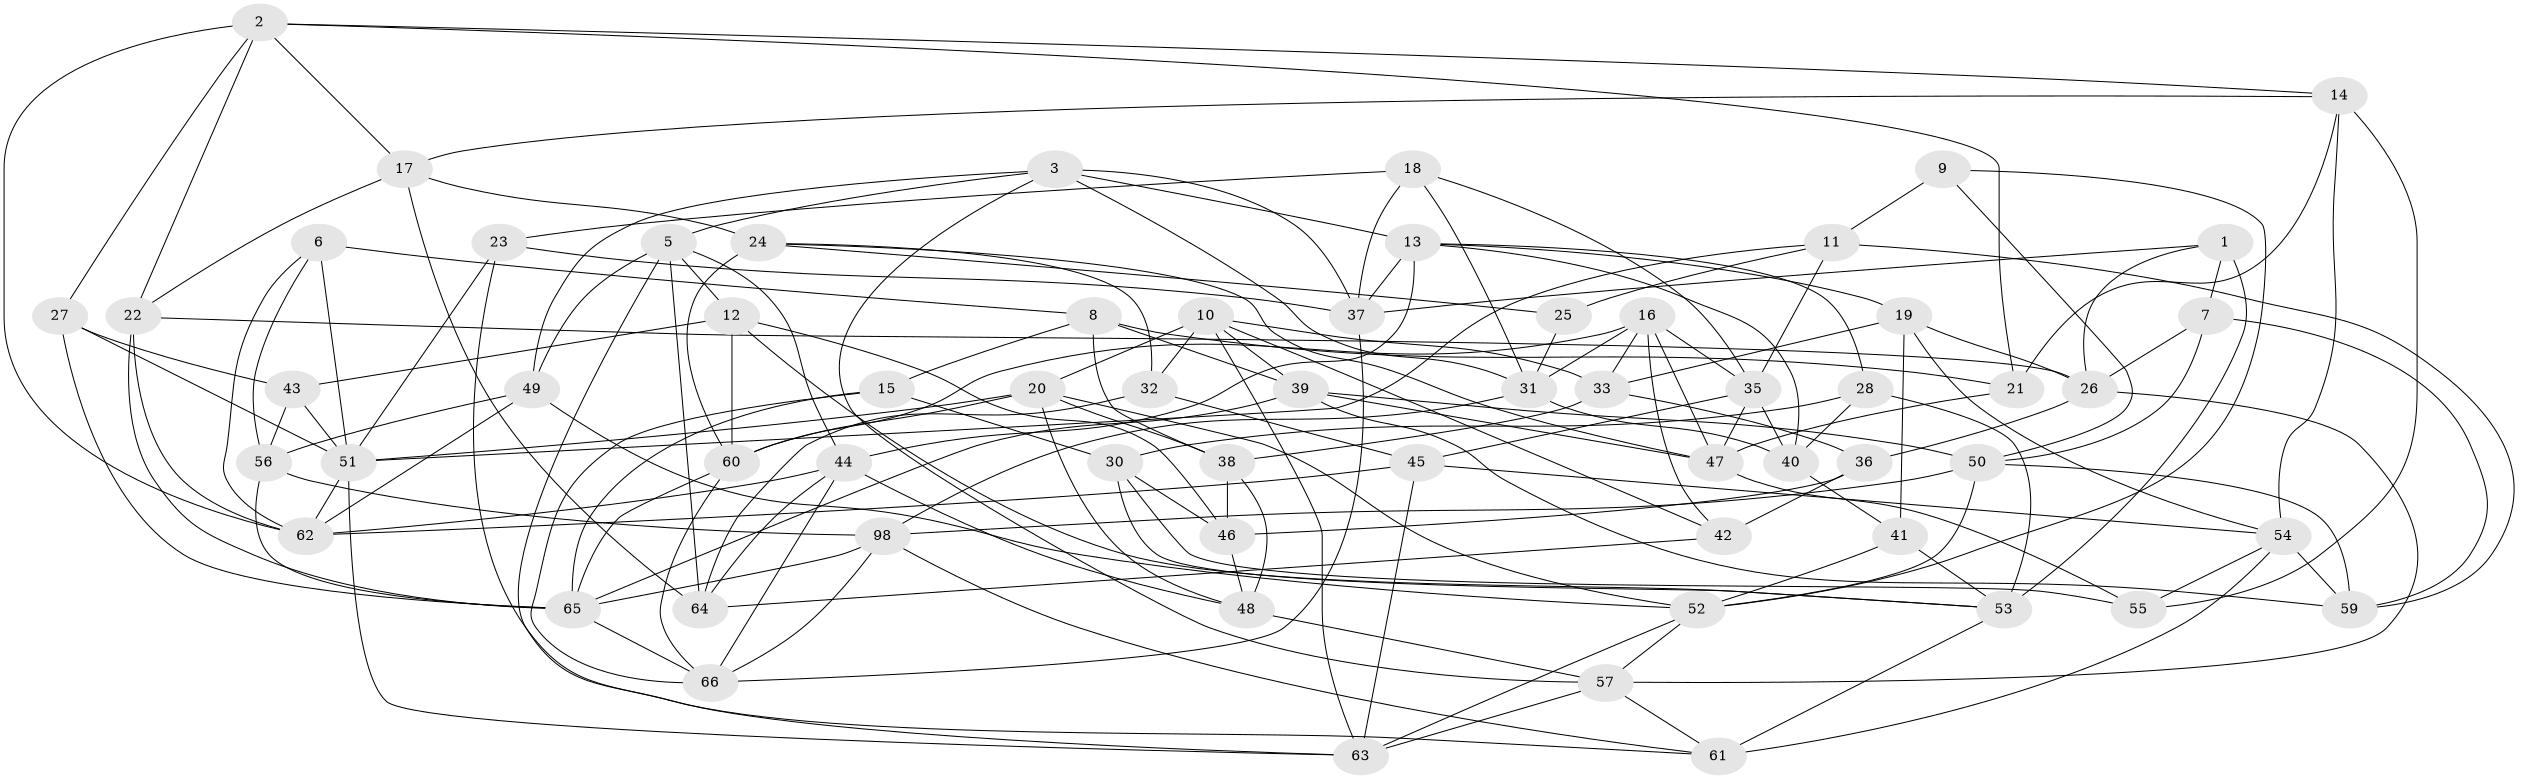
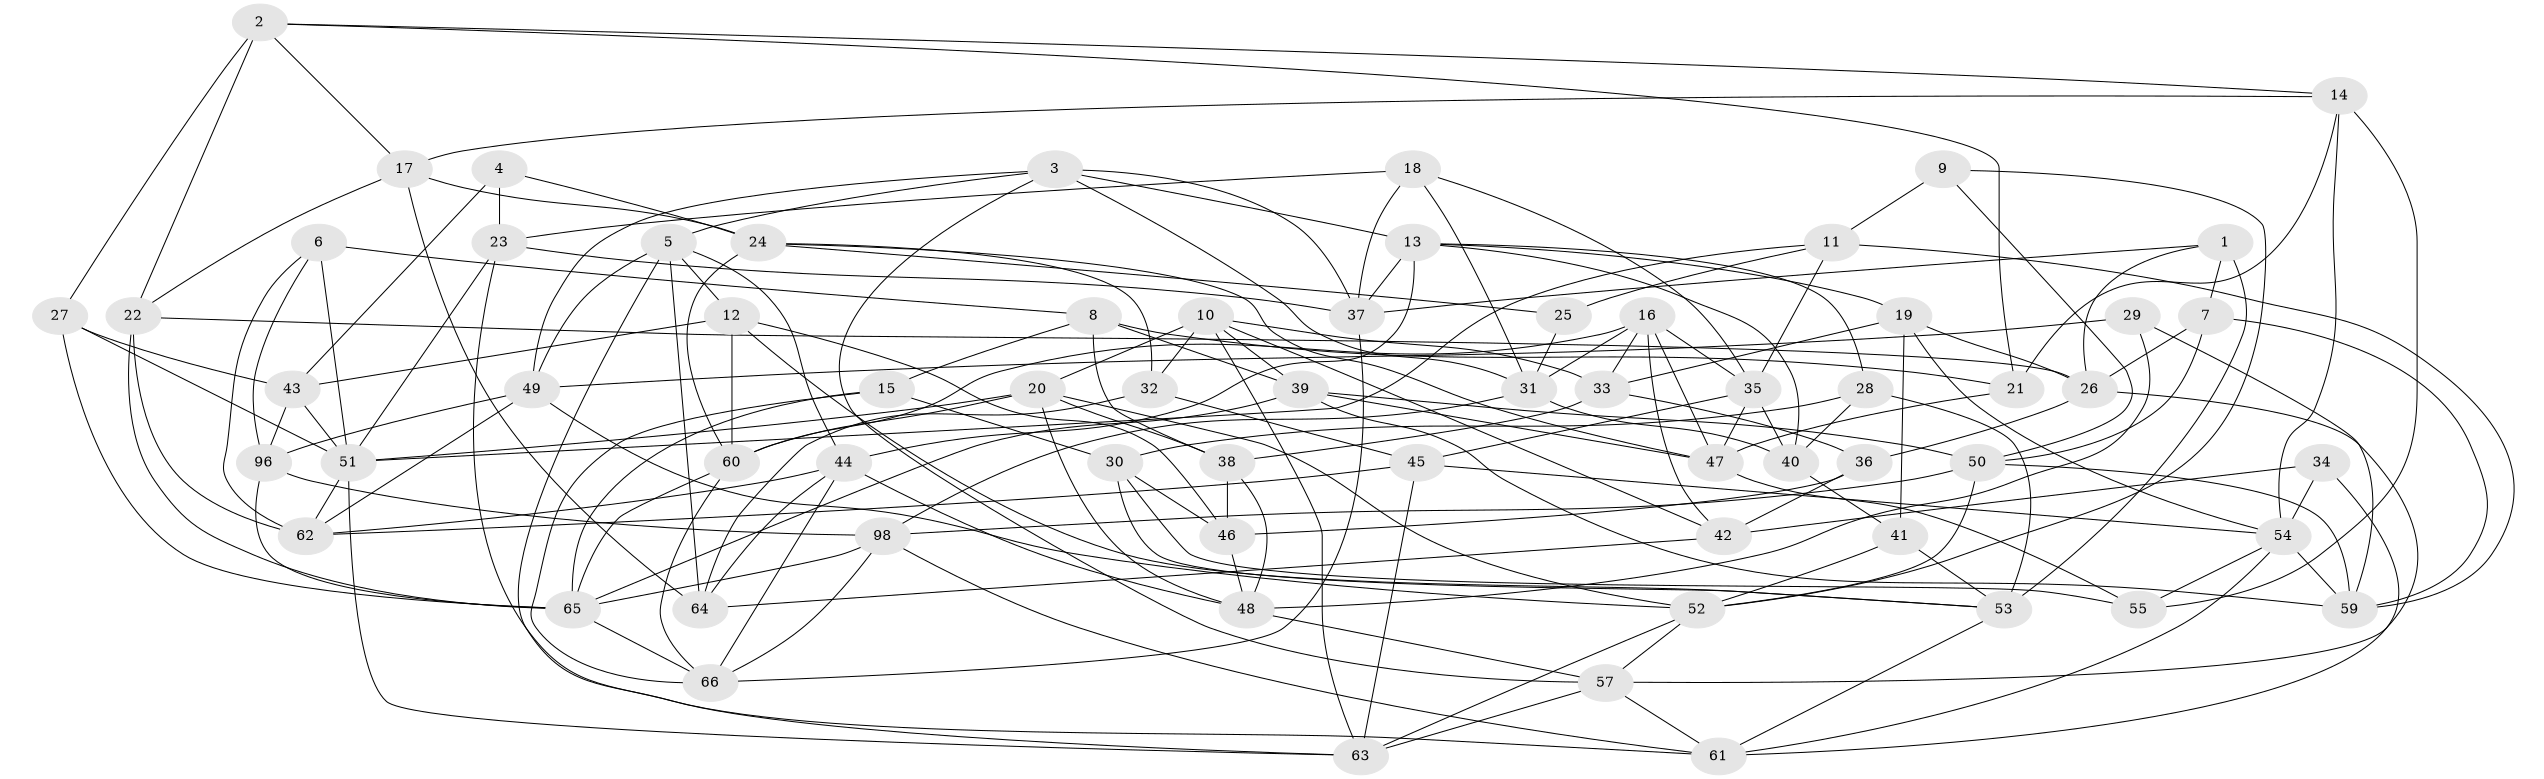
node "4": added
edge "2" -- "62": removed
node "29": added
node "56": label "56" -> "96"
node "34": added
